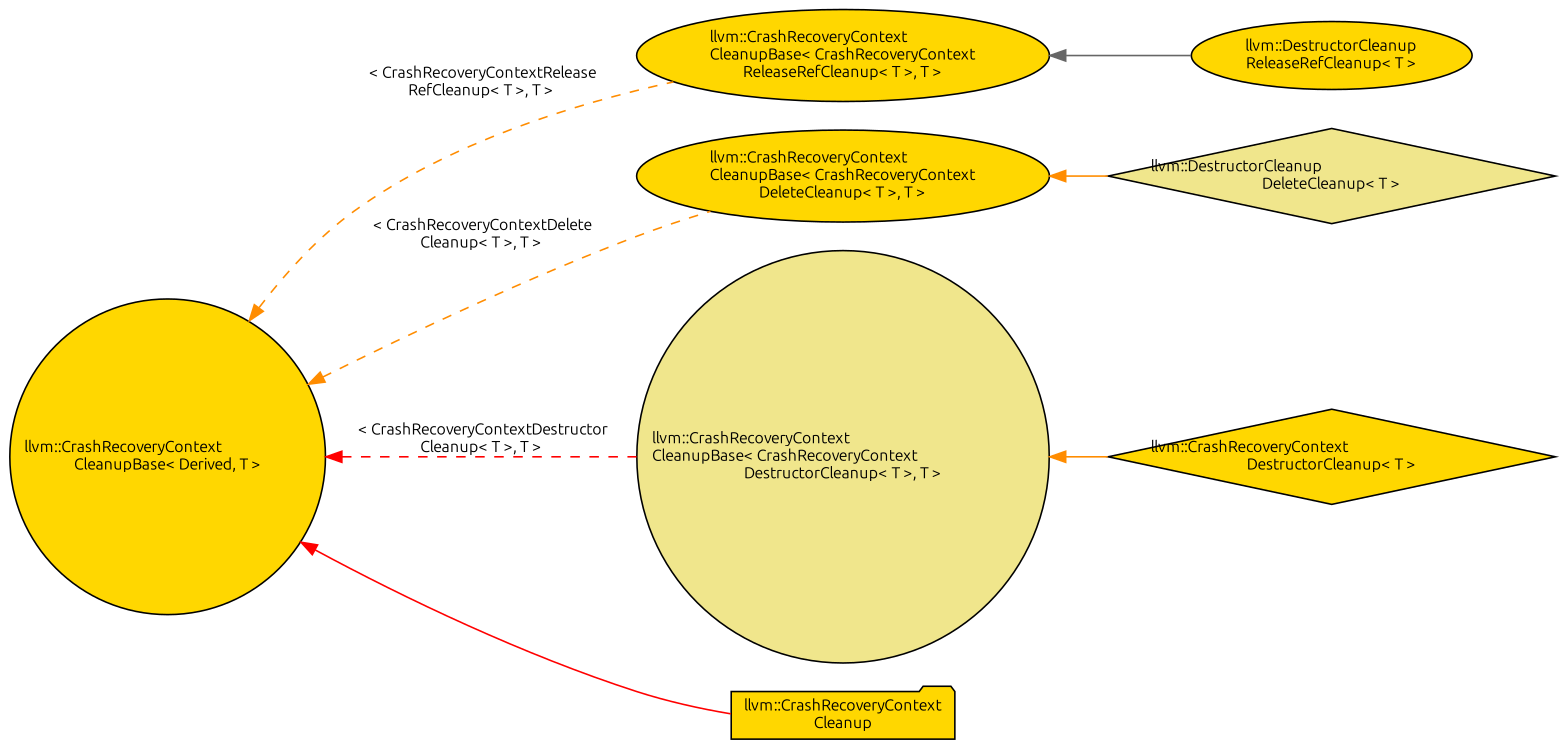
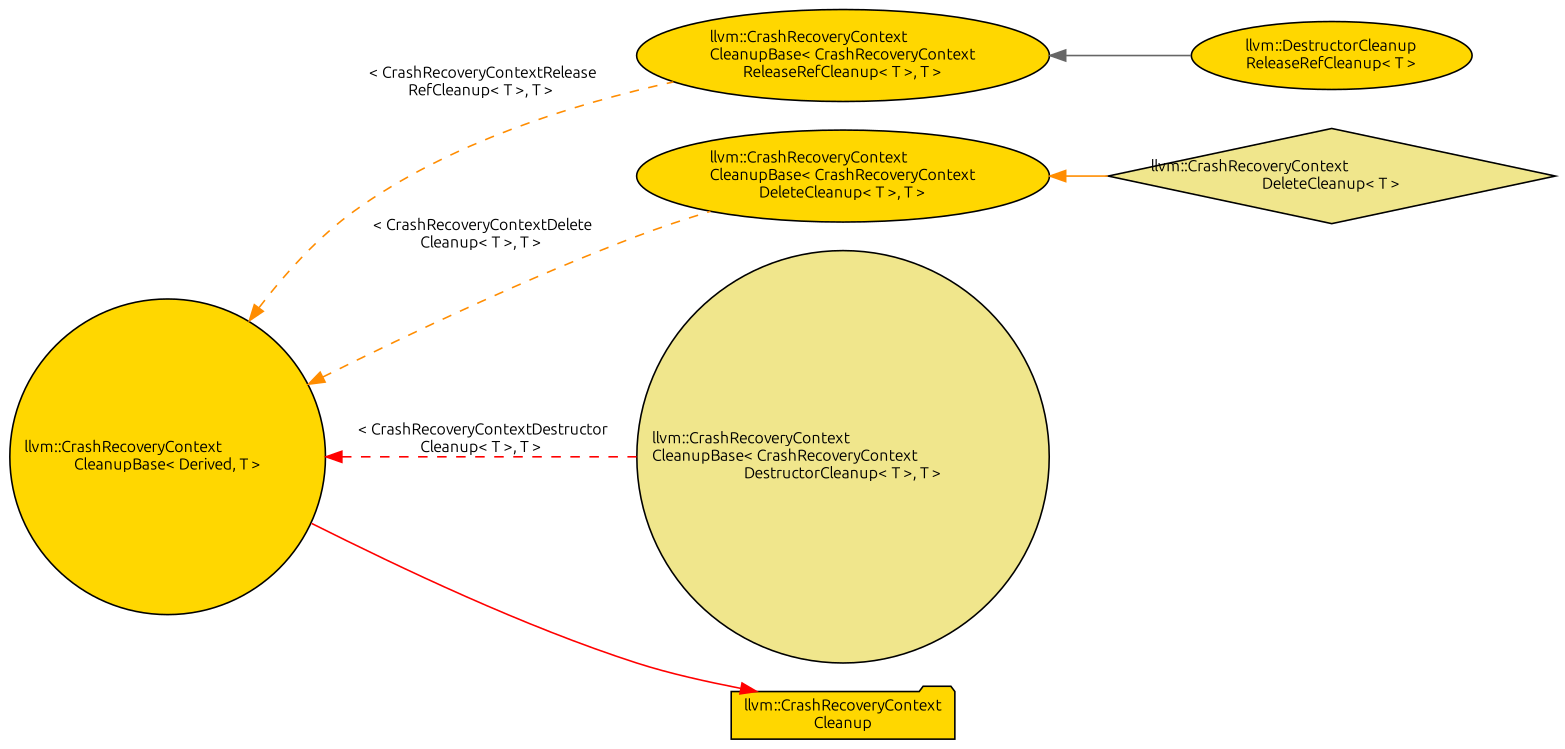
node "llvm::DestructorCleanup DeleteCleanup< T >": label "llvm::DestructorCleanup DeleteCleanup< T >" -> "llvm::CrashRecoveryContext DeleteCleanup< T >"
node "llvm::CrashRecoveryContext DestructorCleanup< T >": removed
edge "llvm::CrashRecoveryContext Cleanup" -> "llvm::CrashRecoveryContext CleanupBase< Derived, T >": reversed
